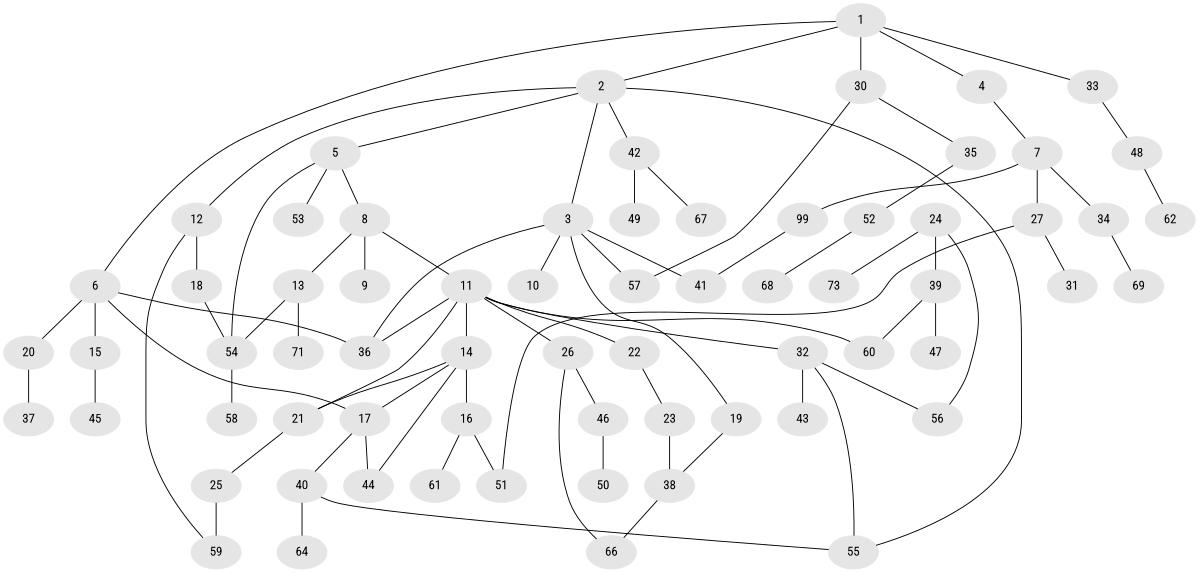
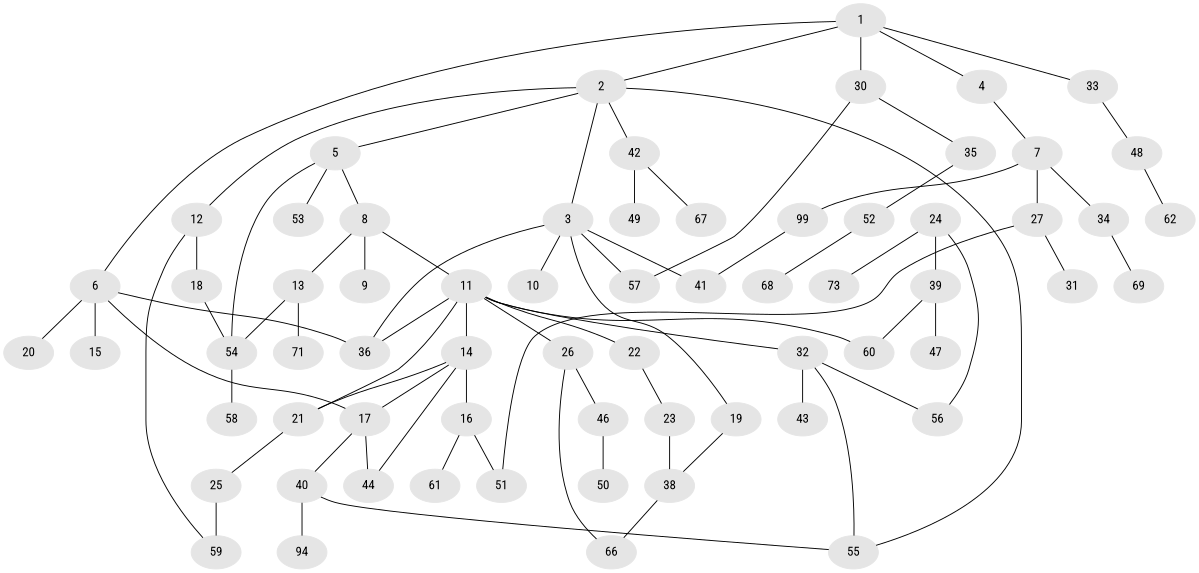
node "37": removed
node "45": removed
node "64": label "64" -> "94"
